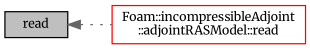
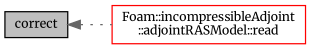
node "read": label "read" -> "correct"
